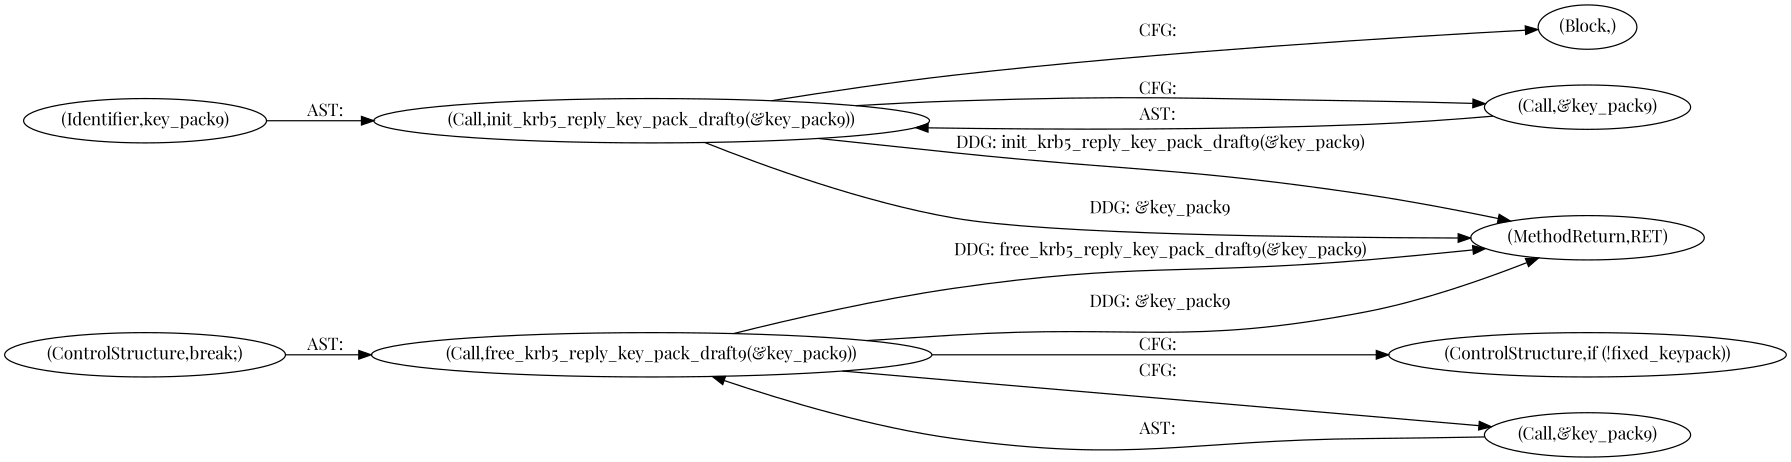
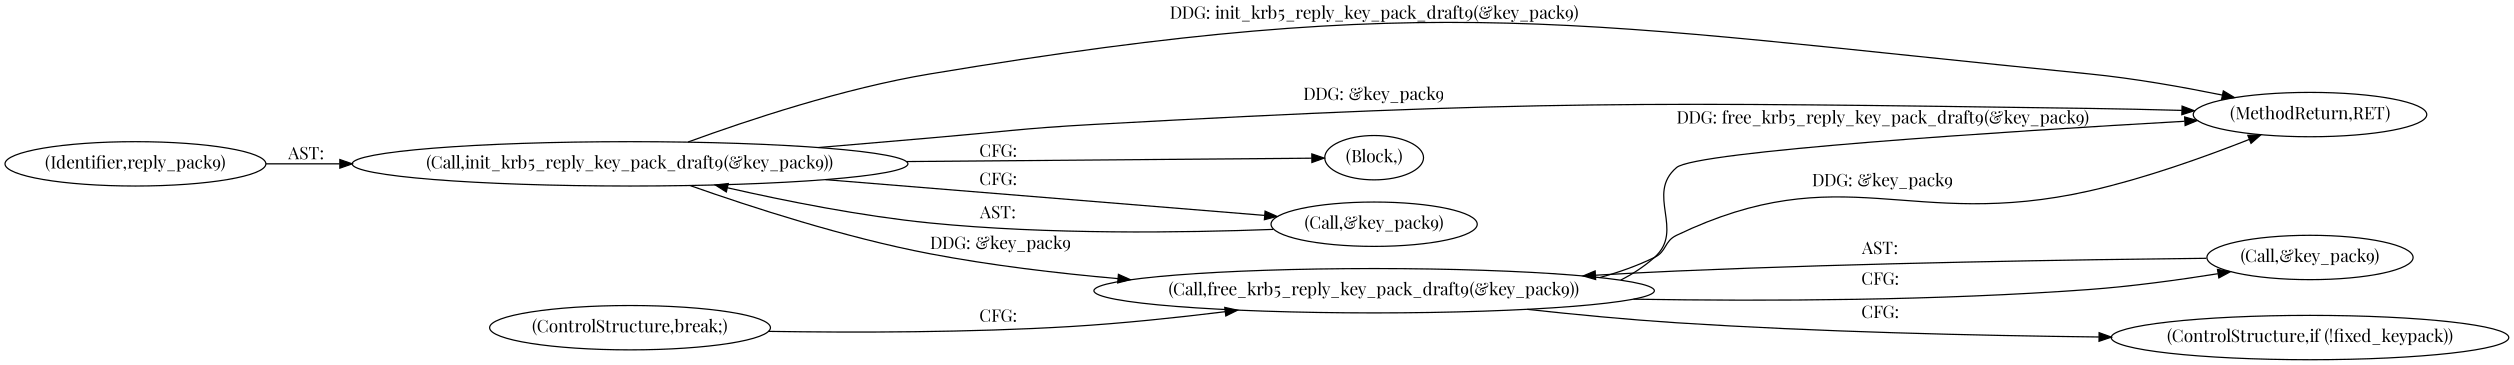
node "(Identifier,key_pack9)": label "(Identifier,key_pack9)" -> "(Identifier,reply_pack9)"
edge "(Call,init_krb5_reply_key_pack_draft9(&key_pack9))" -> "(Call,free_krb5_reply_key_pack_draft9(&key_pack9))": added, label "DDG: &key_pack9"
edge "(ControlStructure,break;)" -> "(Call,free_krb5_reply_key_pack_draft9(&key_pack9))": label "AST: " -> "CFG: "
